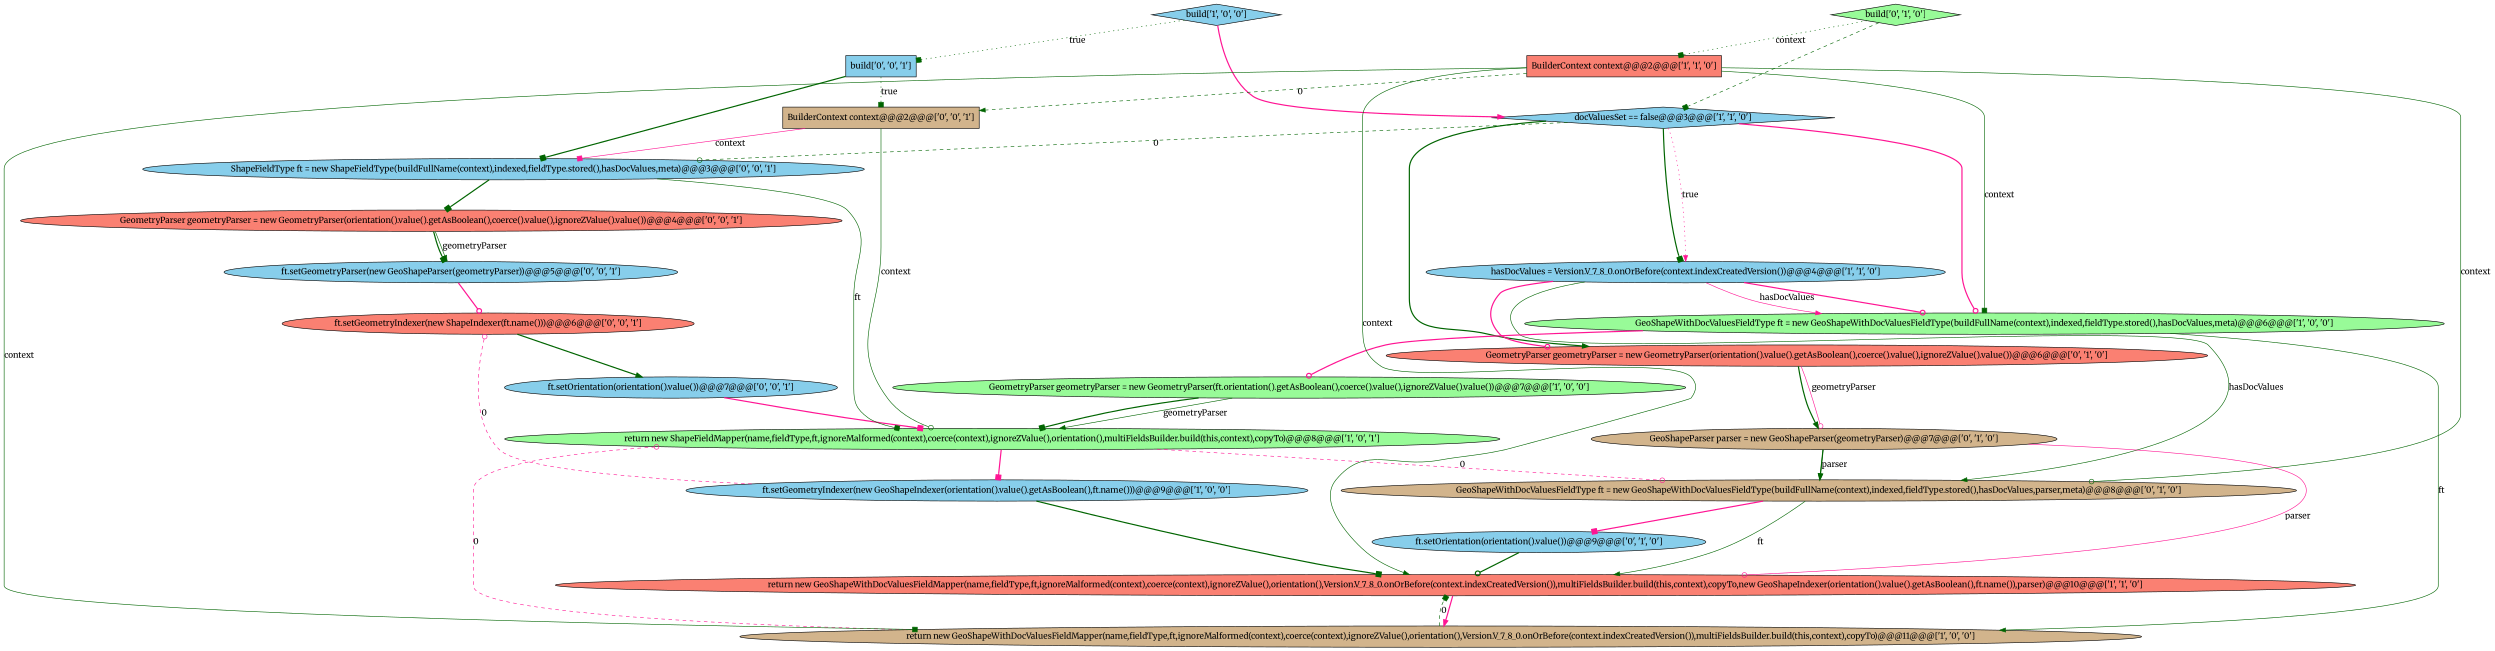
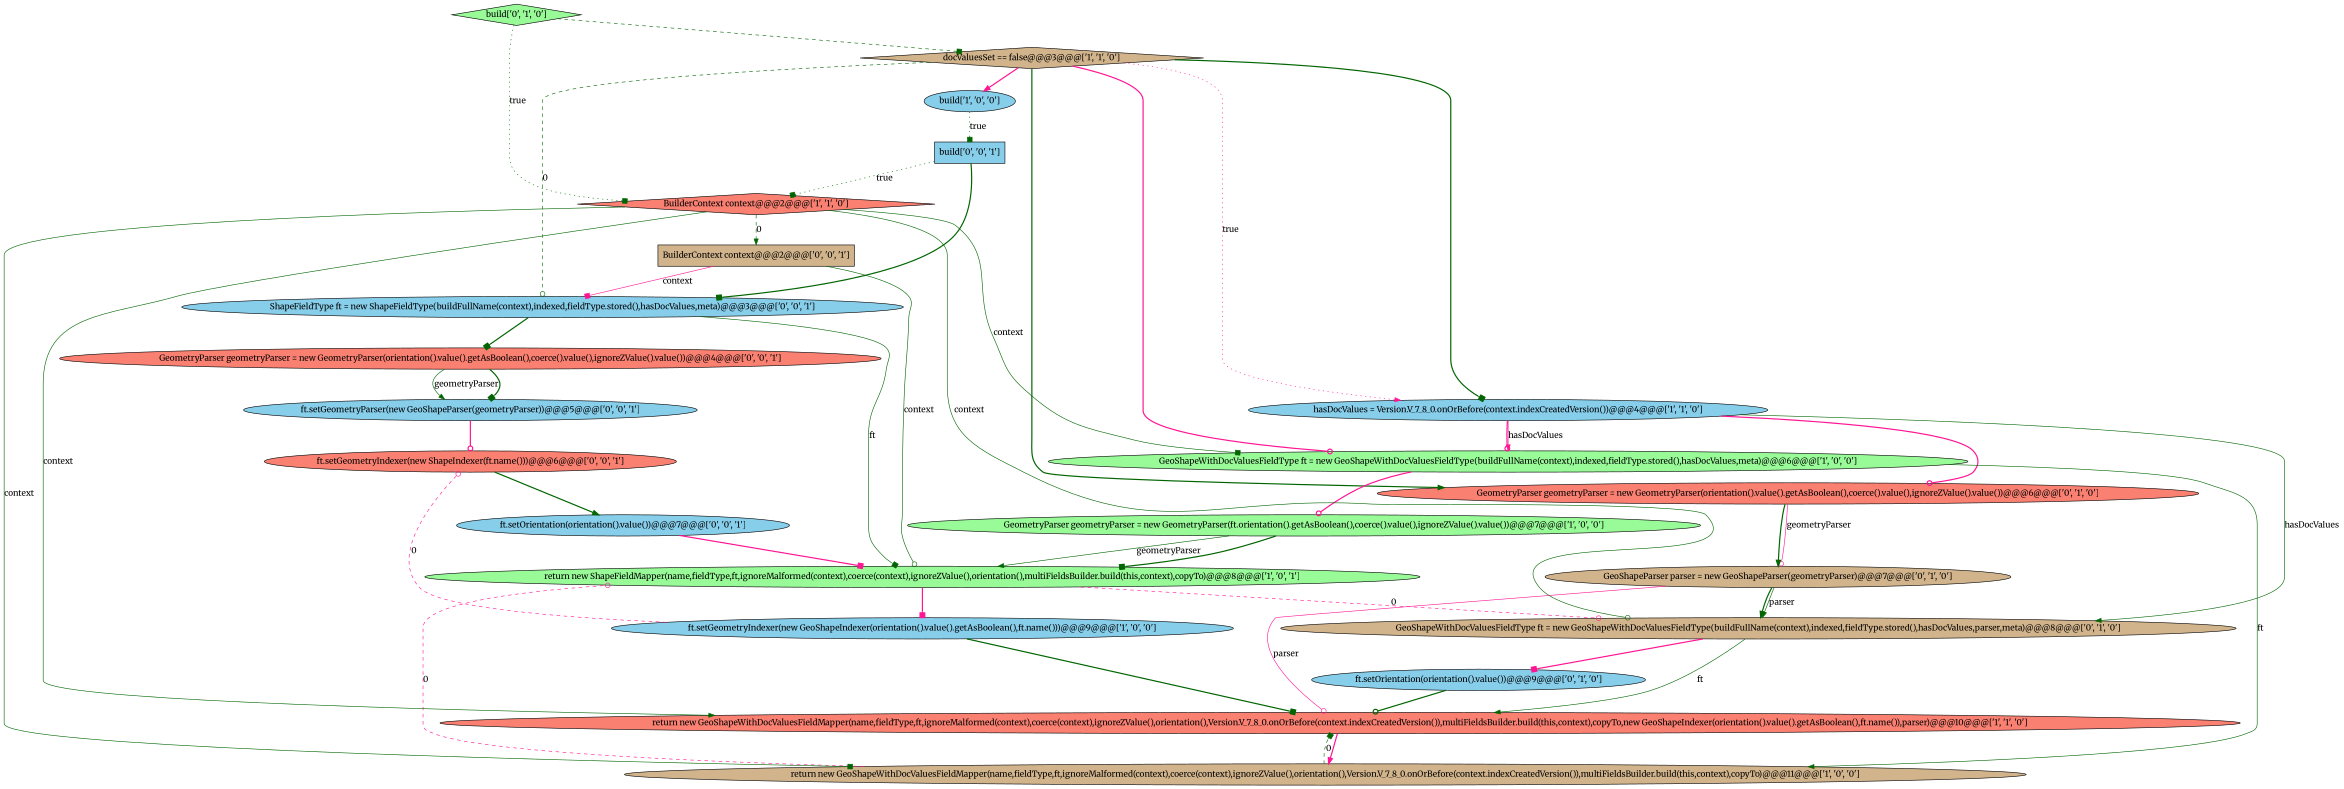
node "build['1', '0', '0']": shape diamond -> ellipse
edge "build['0', '1', '0']" -> "BuilderContext context@@@2@@@['1', '1', '0']": label "context" -> "true"
node "BuilderContext context@@@2@@@['1', '1', '0']": shape box -> diamond
edge "build['0', '0', '1']" -> "BuilderContext context@@@2@@@['0', '0', '1']": now "build['0', '0', '1']" -> "BuilderContext context@@@2@@@['1', '1', '0']"
edge "build['1', '0', '0']" -> "docValuesSet == false@@@3@@@['1', '1', '0']": reversed
node "docValuesSet == false@@@3@@@['1', '1', '0']": fillcolor skyblue -> tan
